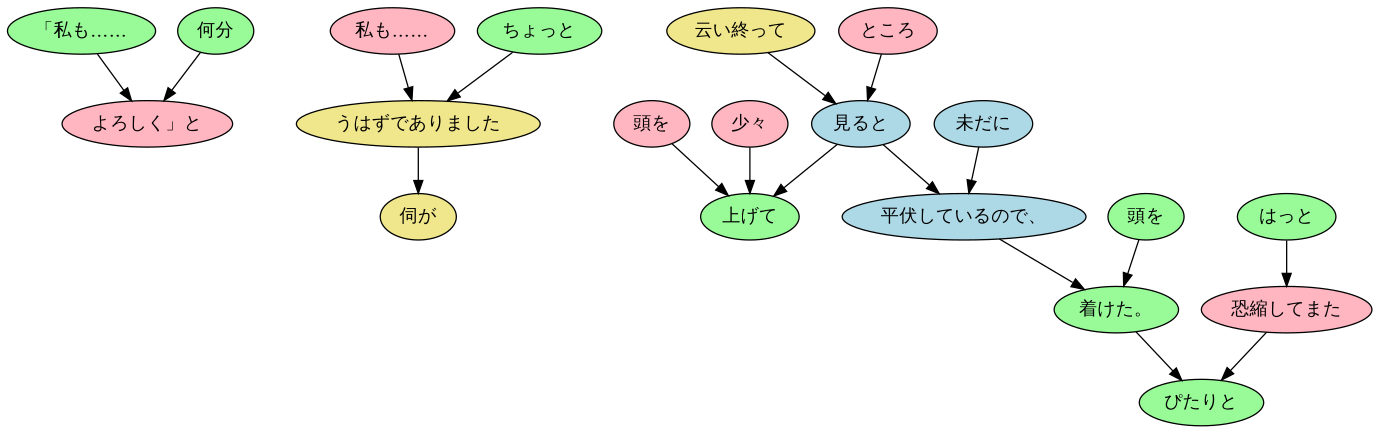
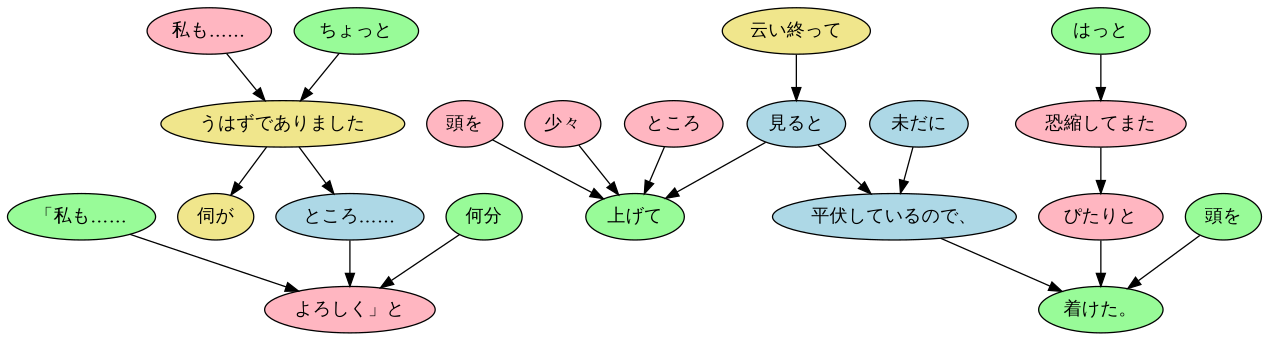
edge "ところ" -> "見ると": now "ところ" -> "上げて"
node "ところ……": added
edge "着けた。" -> "ぴたりと": reversed
node "ぴたりと": fillcolor palegreen -> lightpink
